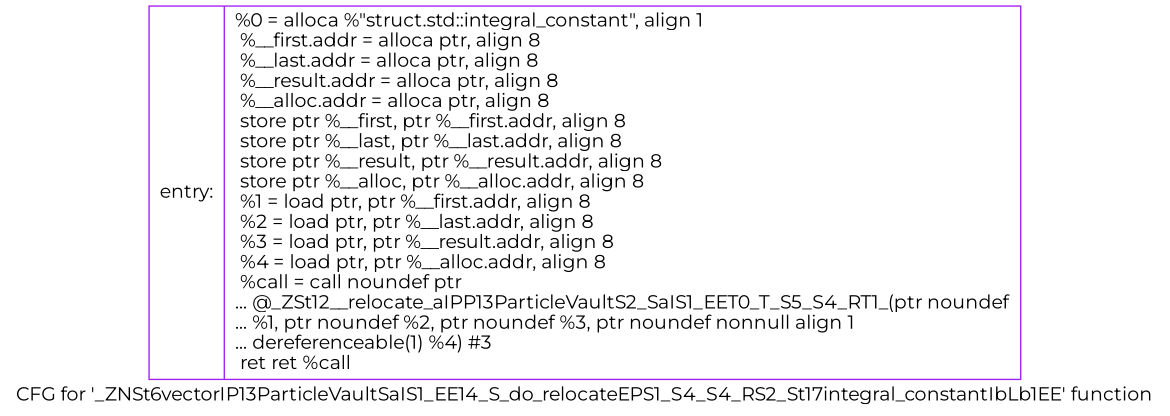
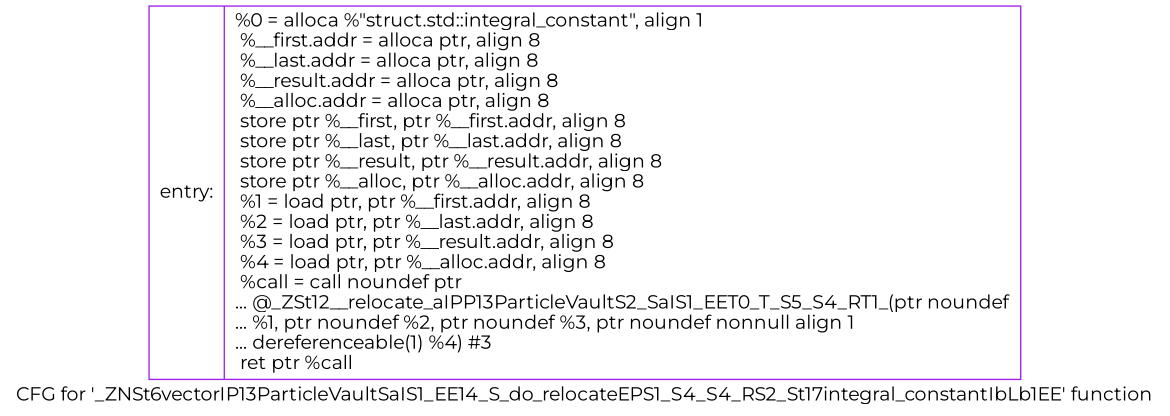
node "entry:": text "ret ret %call" -> "ret ptr %call"
